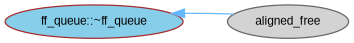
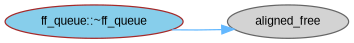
edge "aligned_free" -> "ff_queue::~ff_queue": reversed
